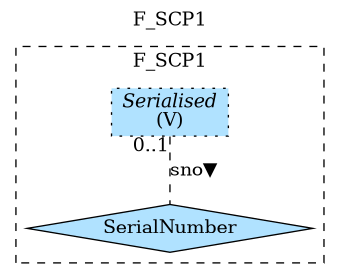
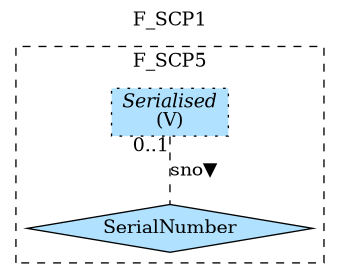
cluster "F_SCP1": label "F_SCP1" -> "F_SCP5"
